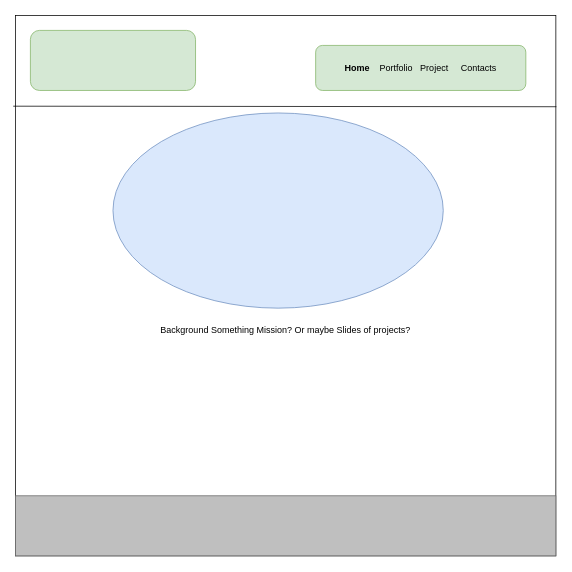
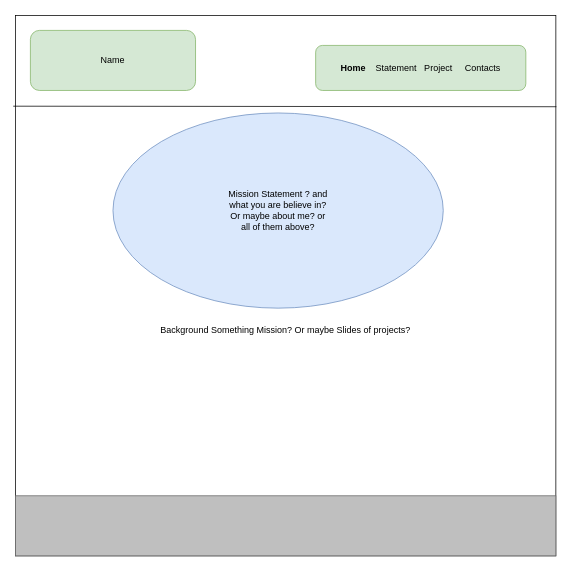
node "Name": added
node "Home Portfolio Project Contacts": label "Home Portfolio Project Contacts" -> "Home Statement Project Contacts"
node "Mission Statement ? and what you are believe in?Or maybe about me? or all of them above?": added
